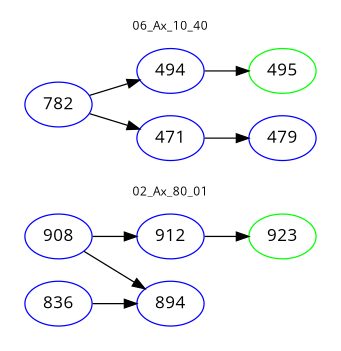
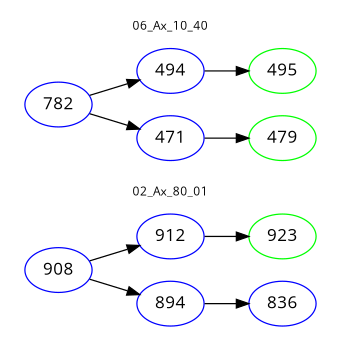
node "479": color blue -> green
edge "836" -> "894": reversed
